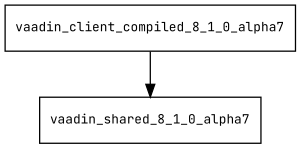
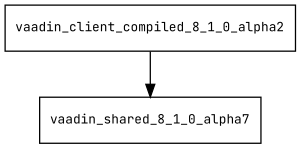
node "vaadin_client_compiled_8_1_0_alpha7": label "vaadin_client_compiled_8_1_0_alpha7" -> "vaadin_client_compiled_8_1_0_alpha2"
